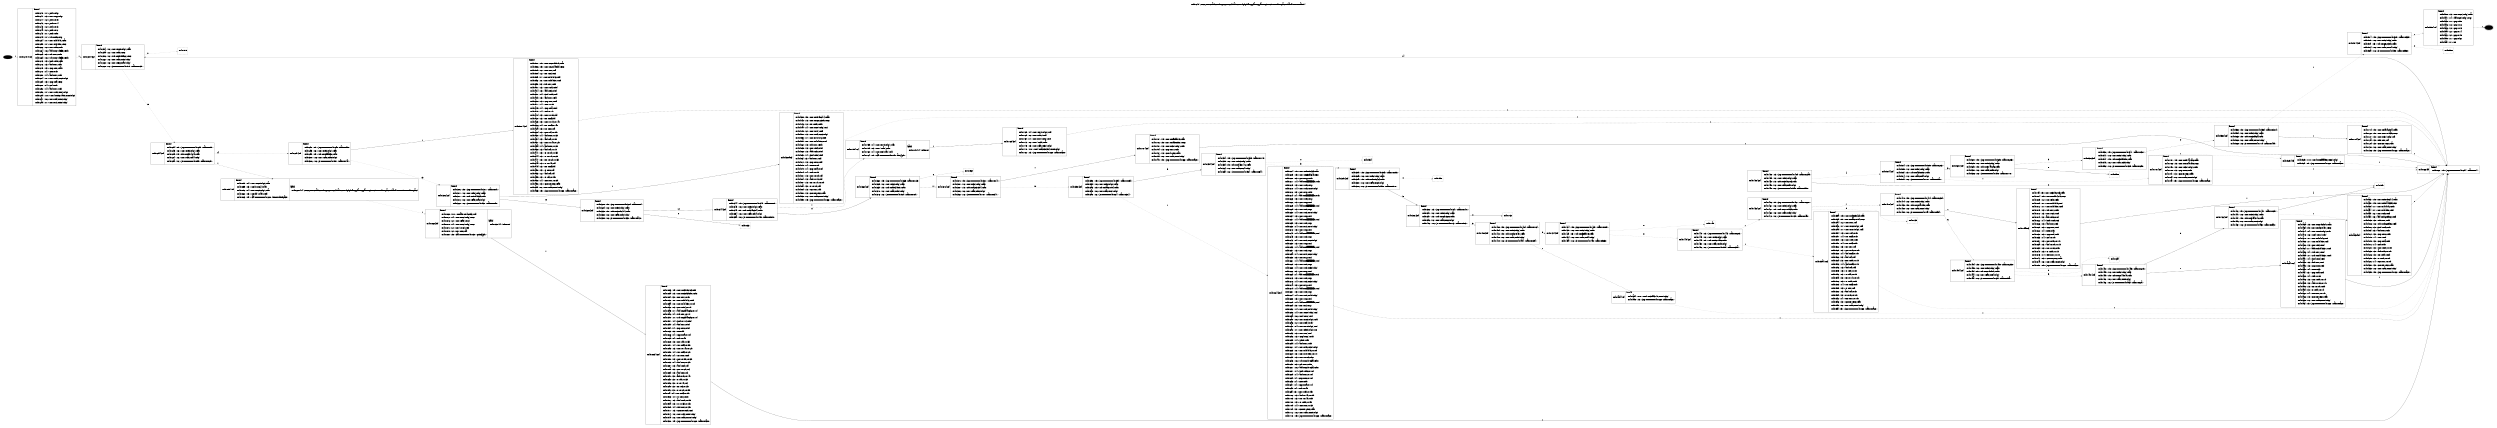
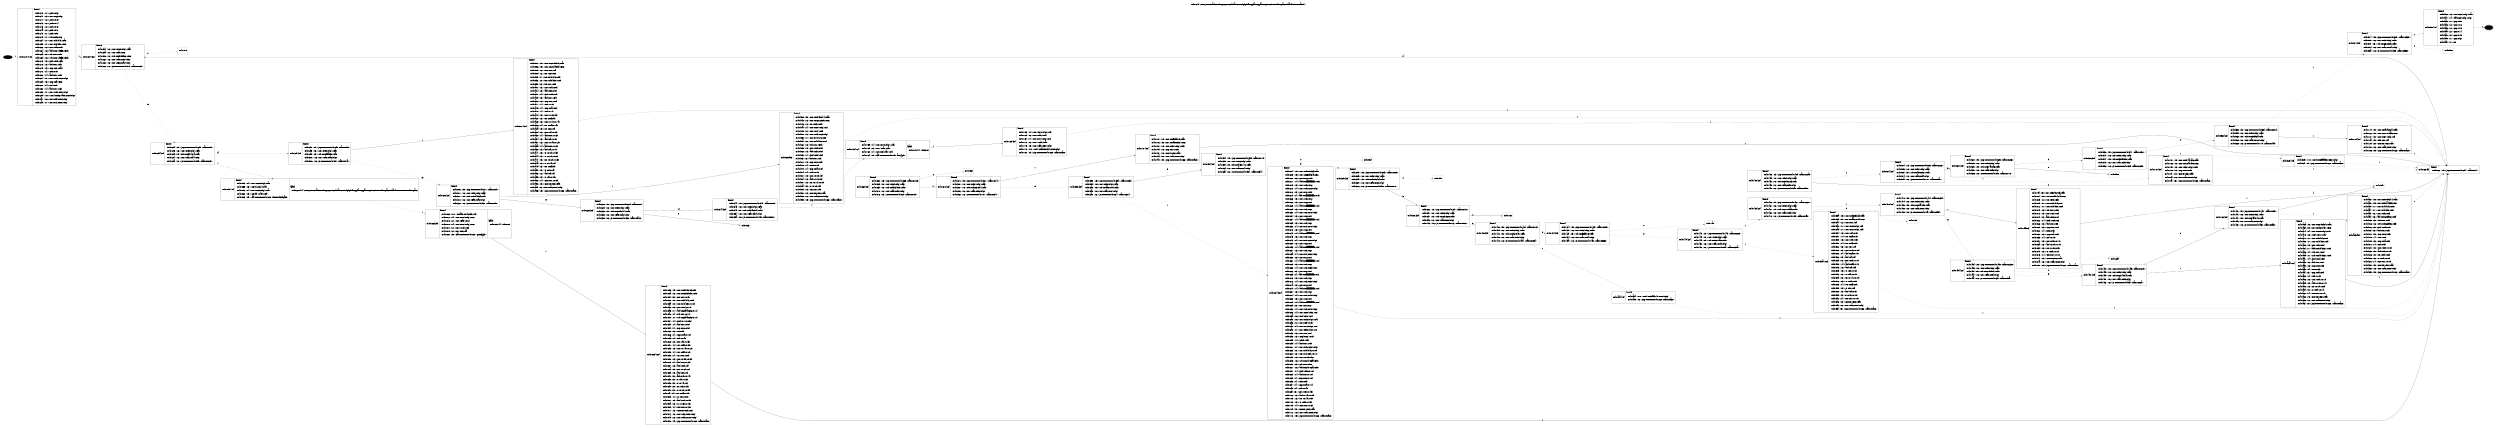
edge "0x401344 [28]" -> "0x401360 [28]": removed, label "11"
